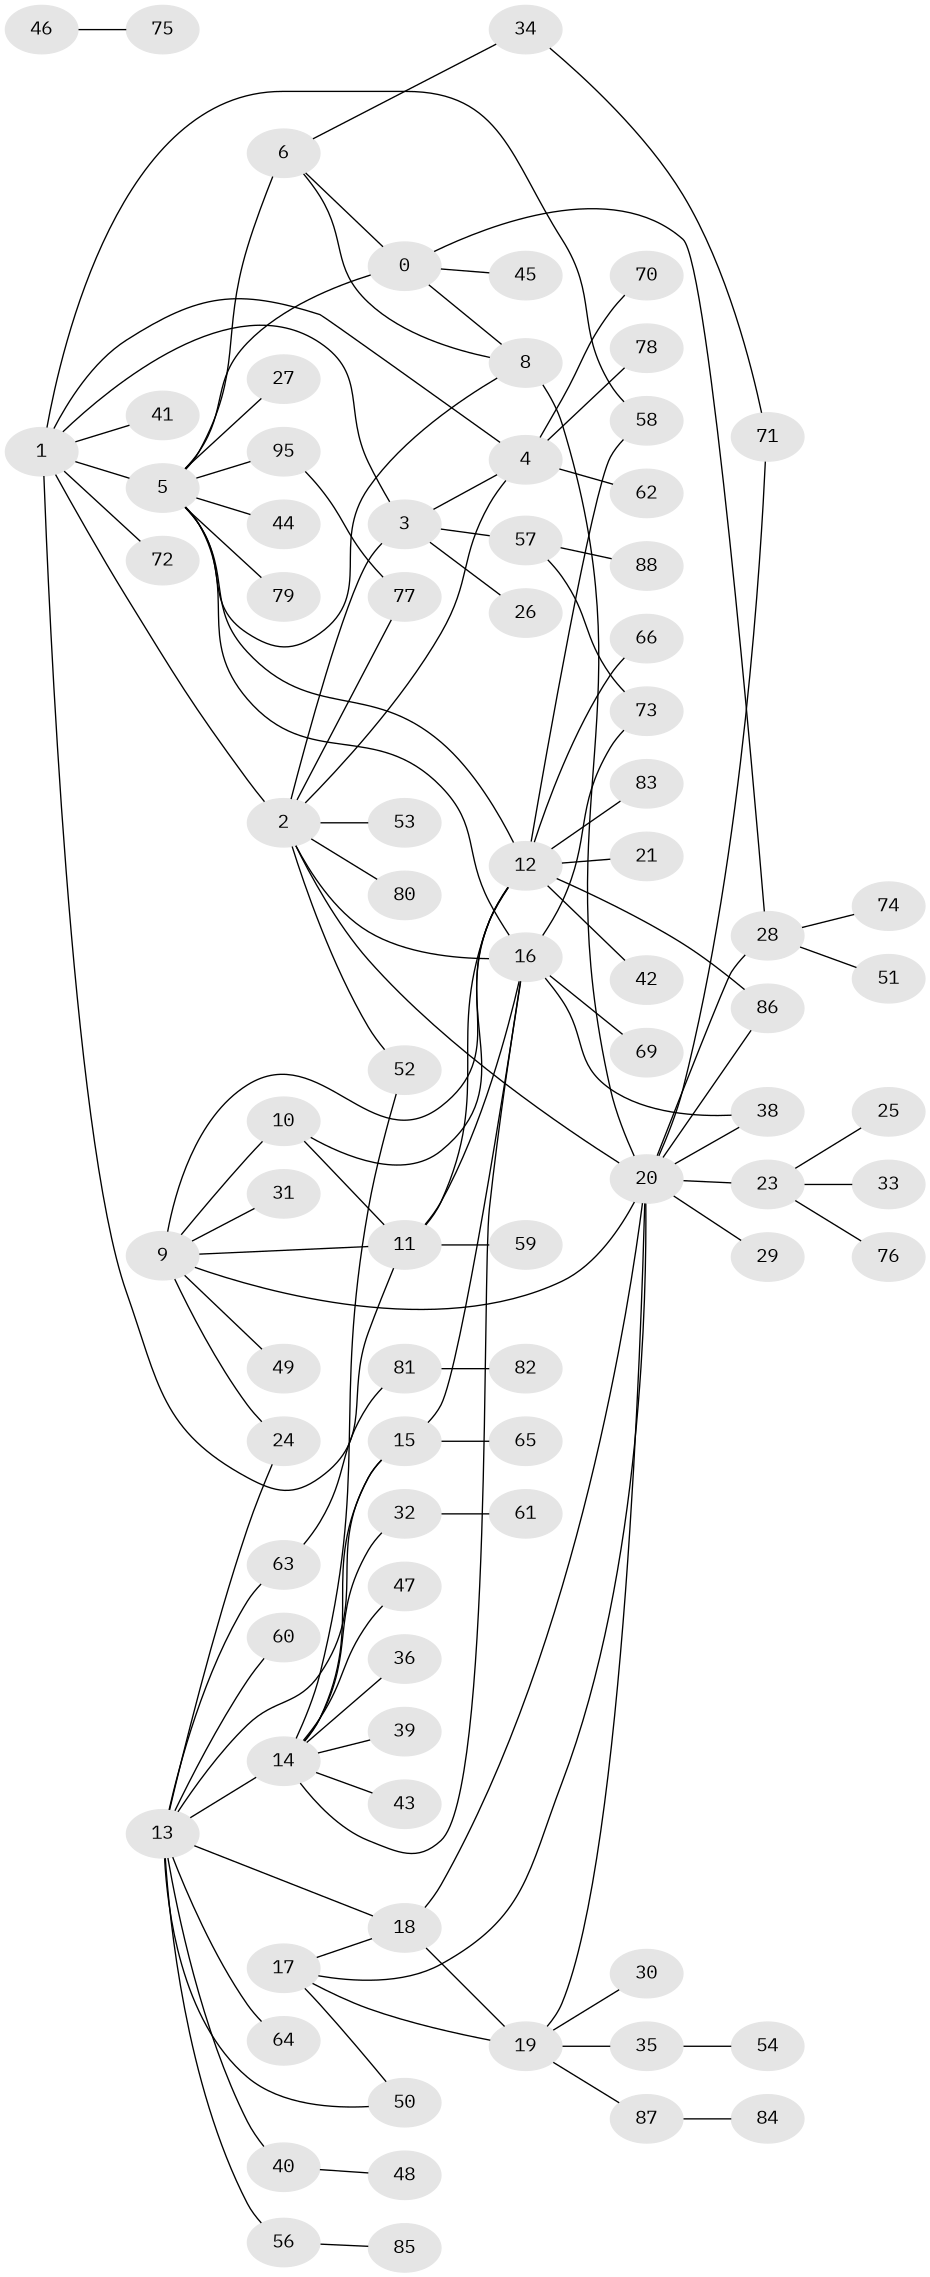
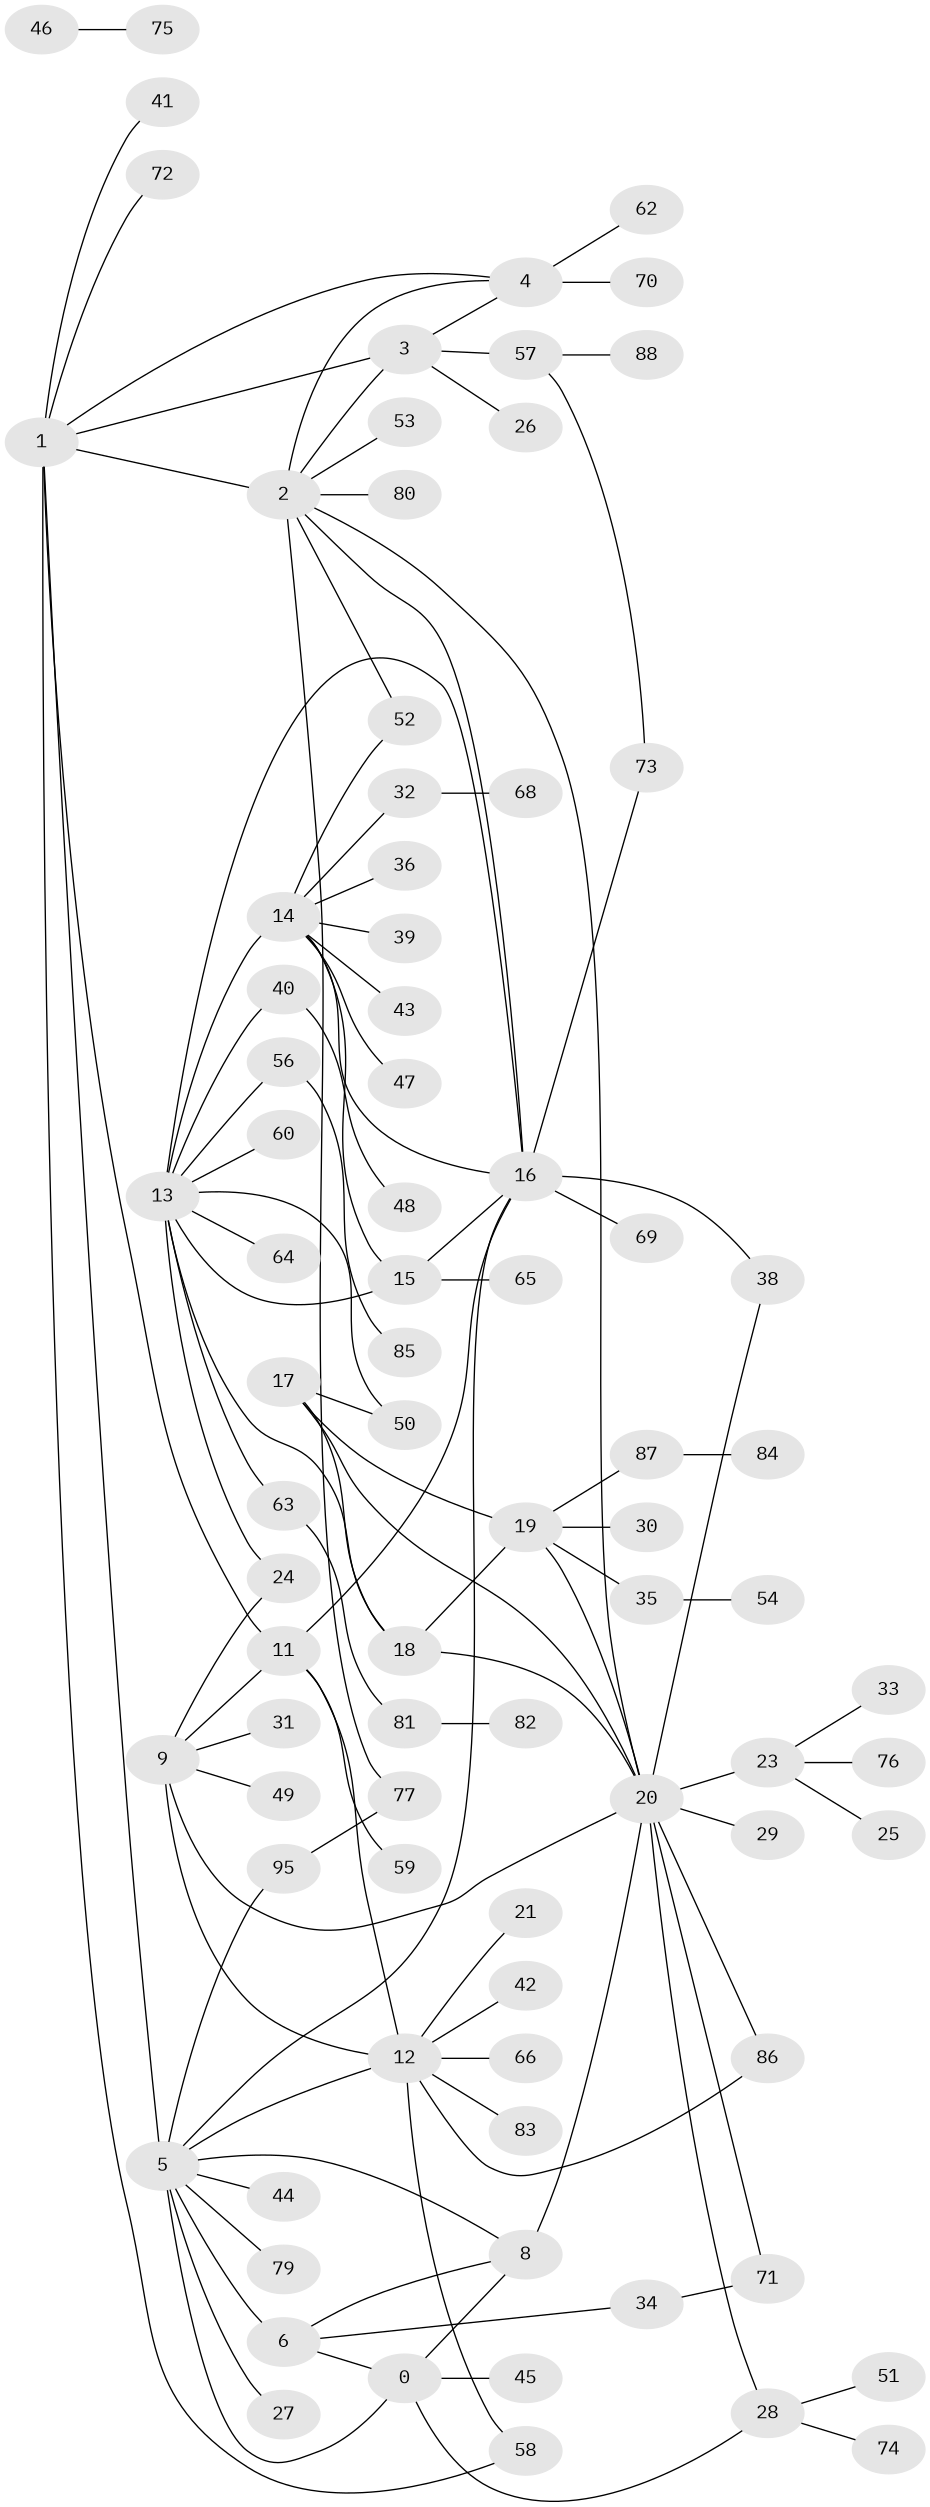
node "78": removed
edge "16" -- "13": added
node "10": removed
node "61": label "61" -> "68"
